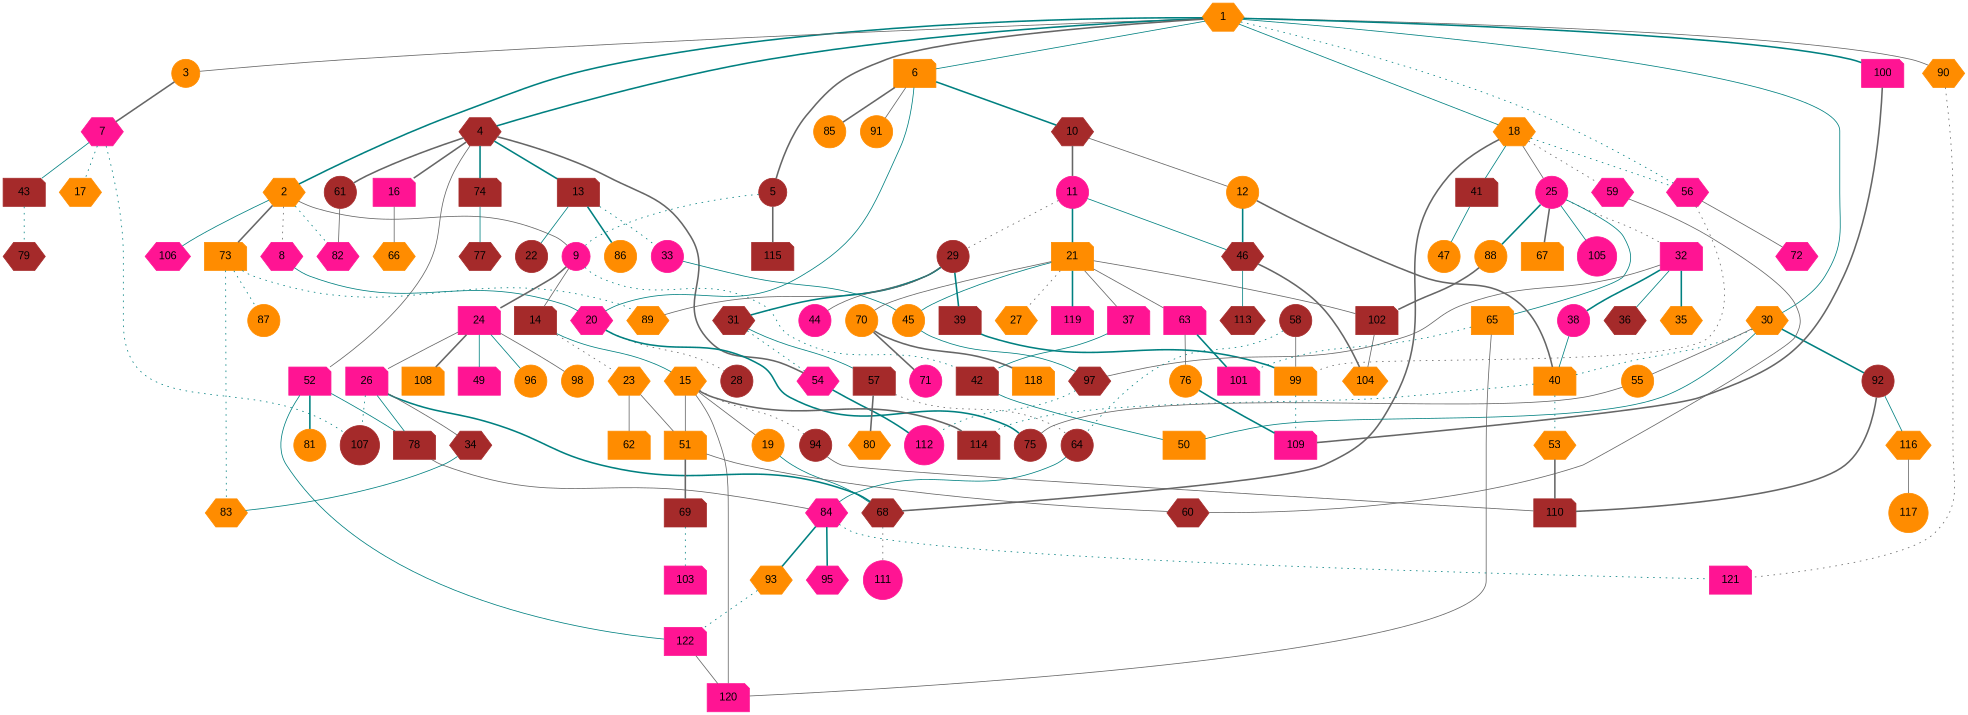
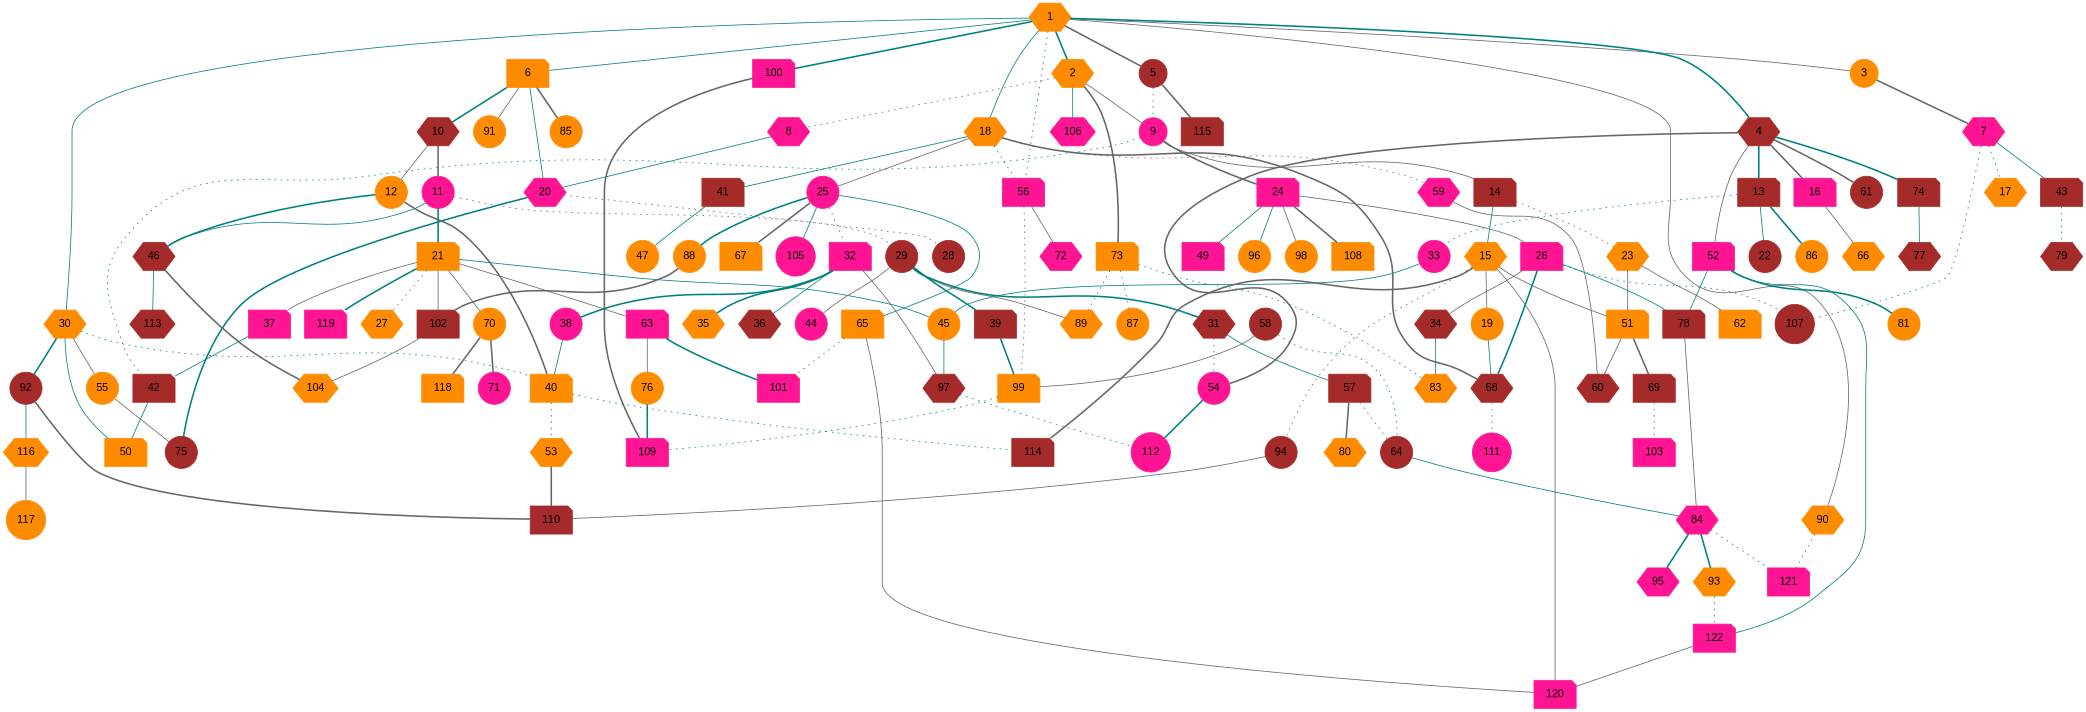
node "56": shape hexagon -> note
node "82": removed
node "54": shape hexagon -> circle
